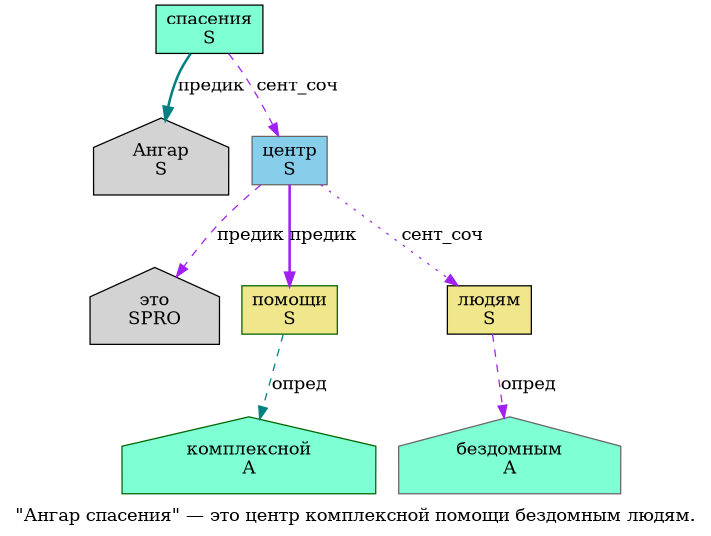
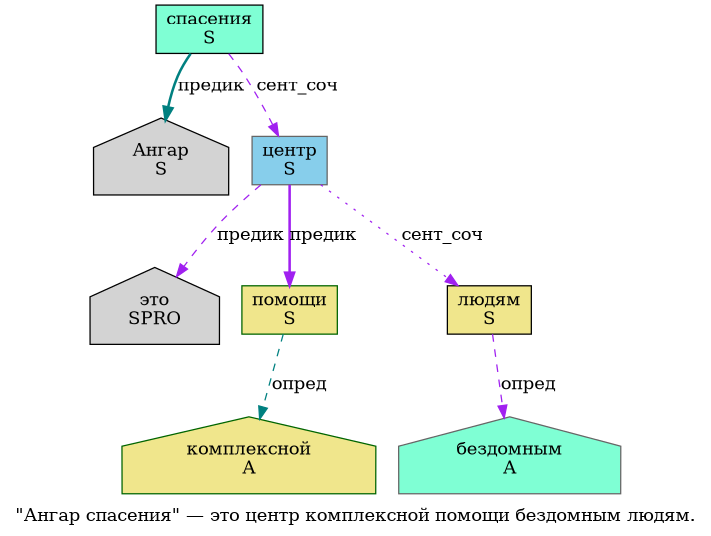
node "комплексной A": fillcolor aquamarine -> khaki
